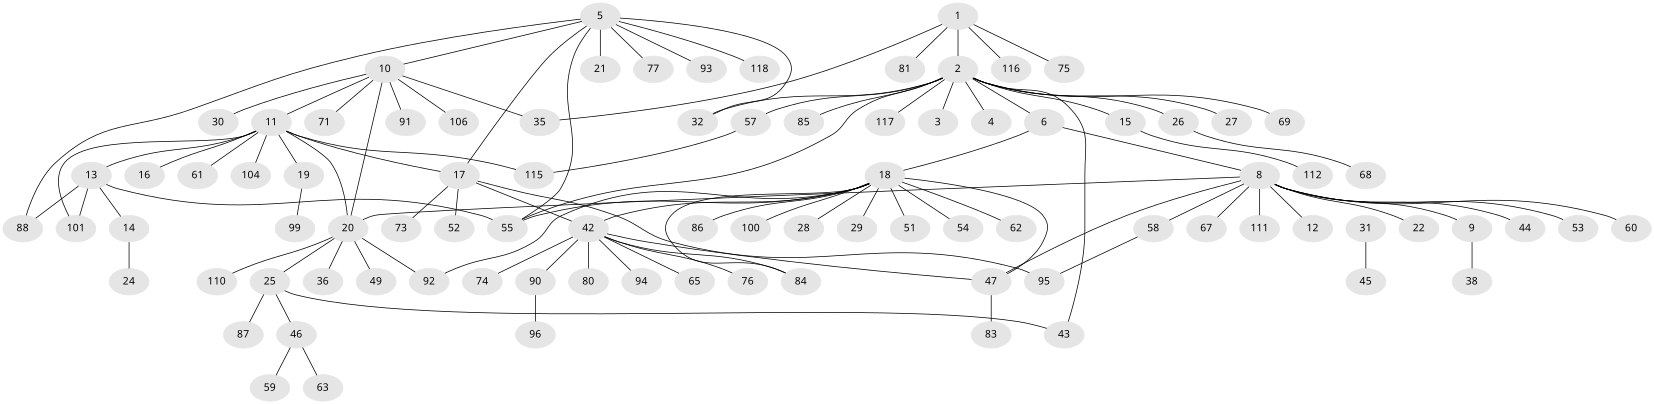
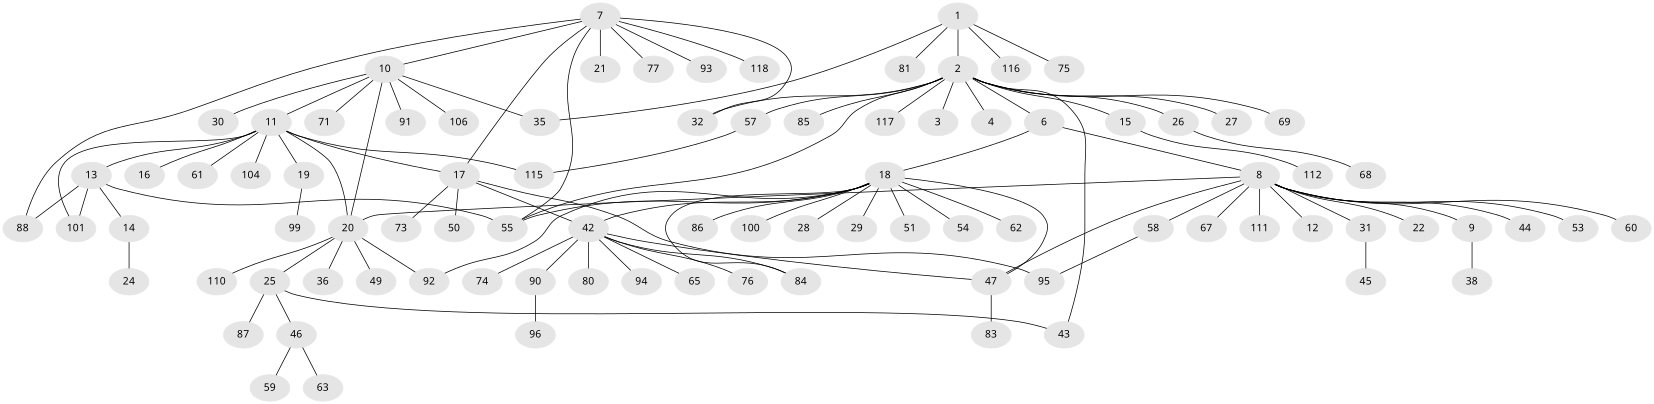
node "5": label "5" -> "7"
edge "8" -- "31": added
node "52": label "52" -> "50"
